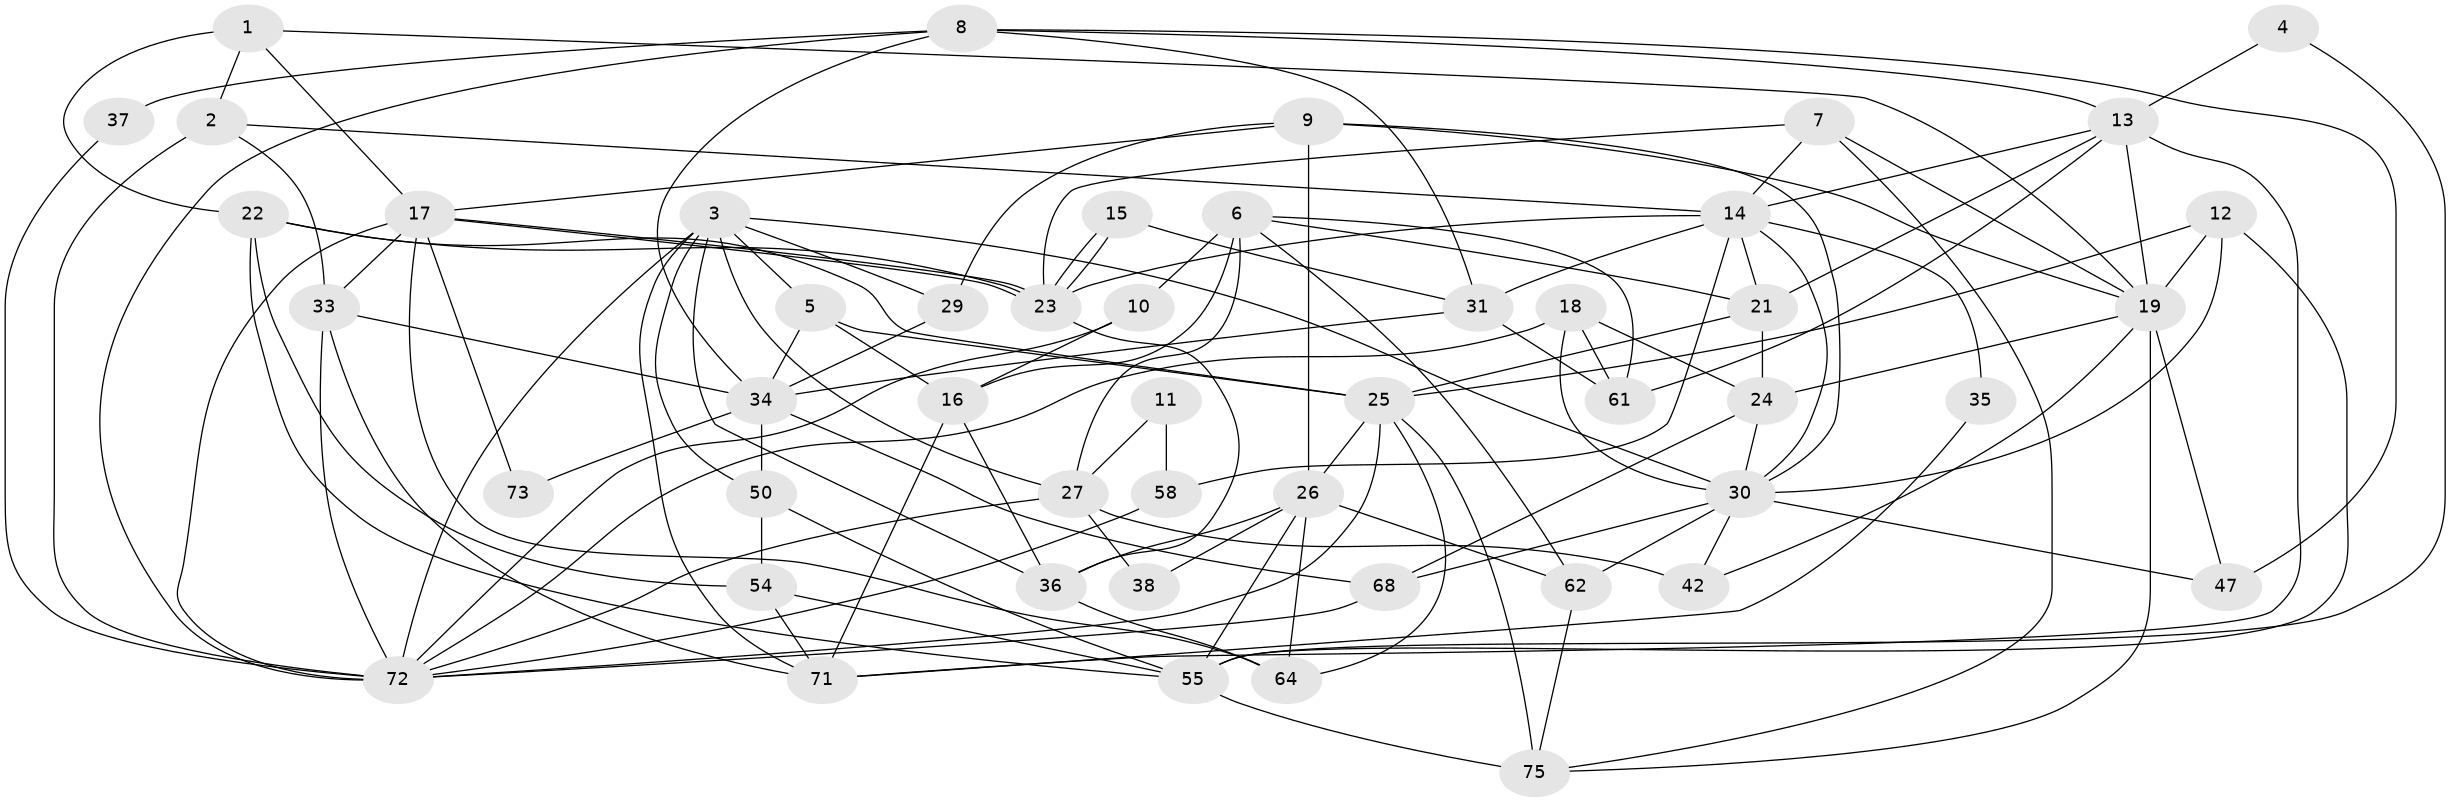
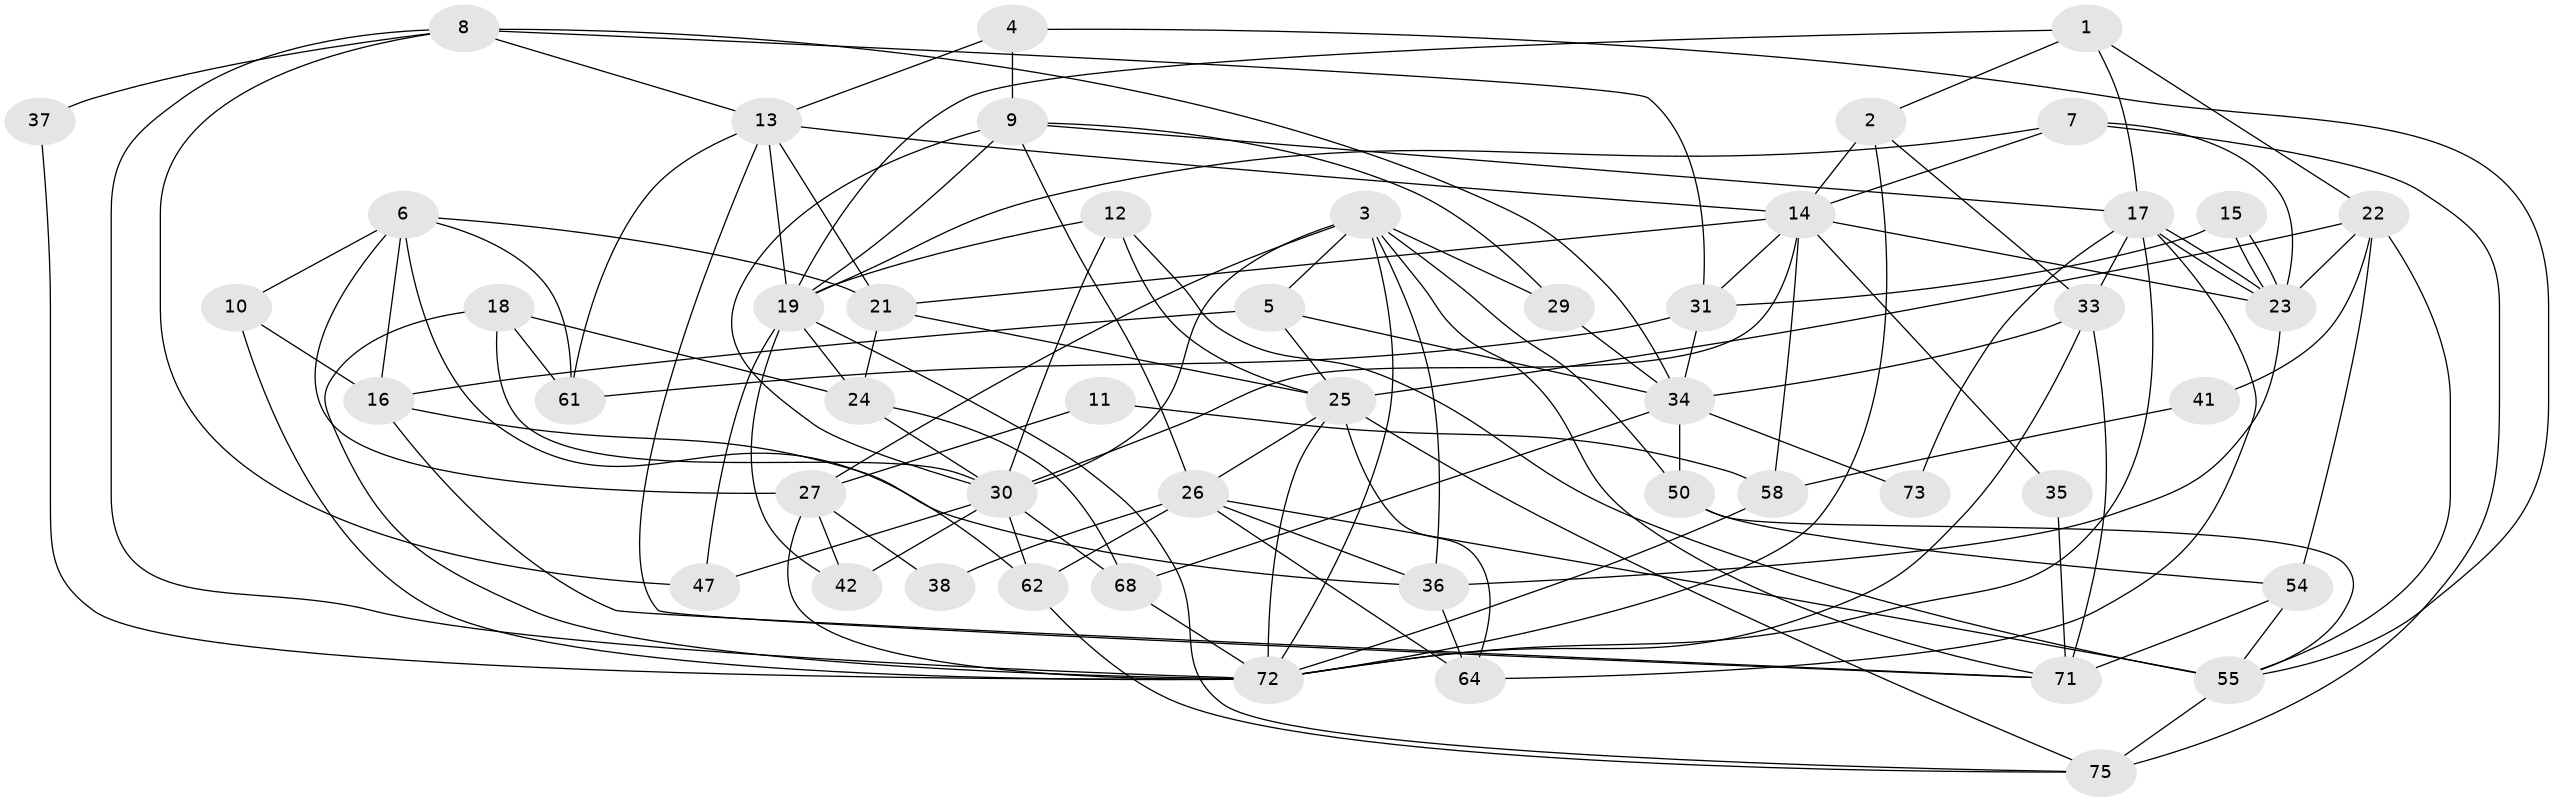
edge "4" -- "9": added
node "41": added
